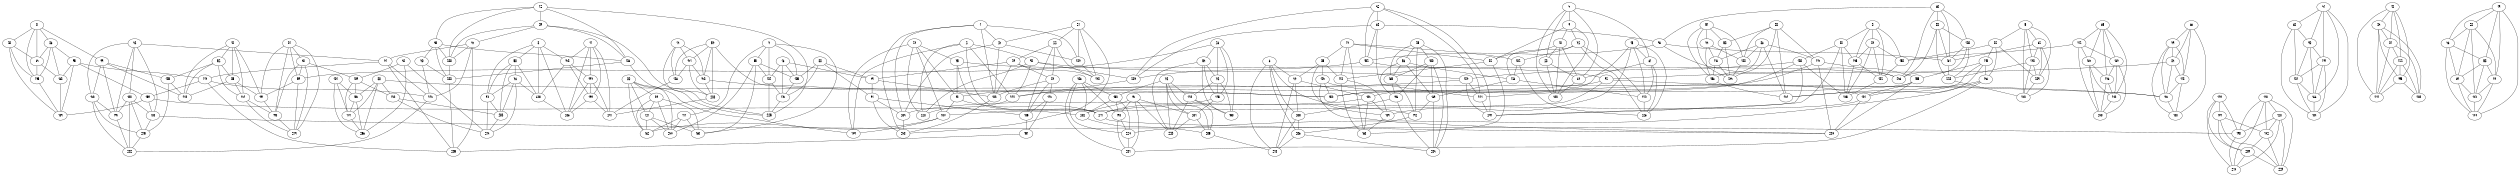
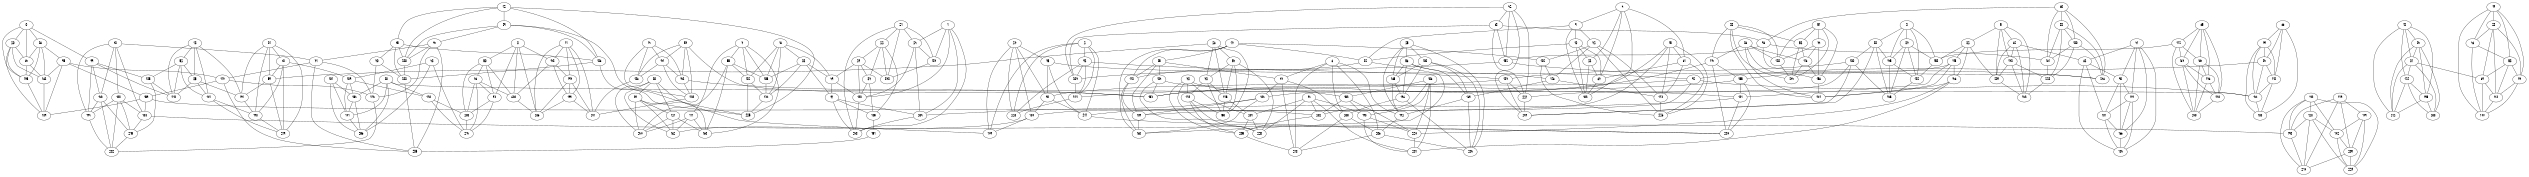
edge "62" -- "161": now "62" -- "63"
edge "16" -- "38": added
edge "46" -- "69": now "81" -- "69"
edge "20" -- "163": added
node "178": label "178" -> "878"
node "124": removed
edge "125" -- "211": now "125" -- "150"
